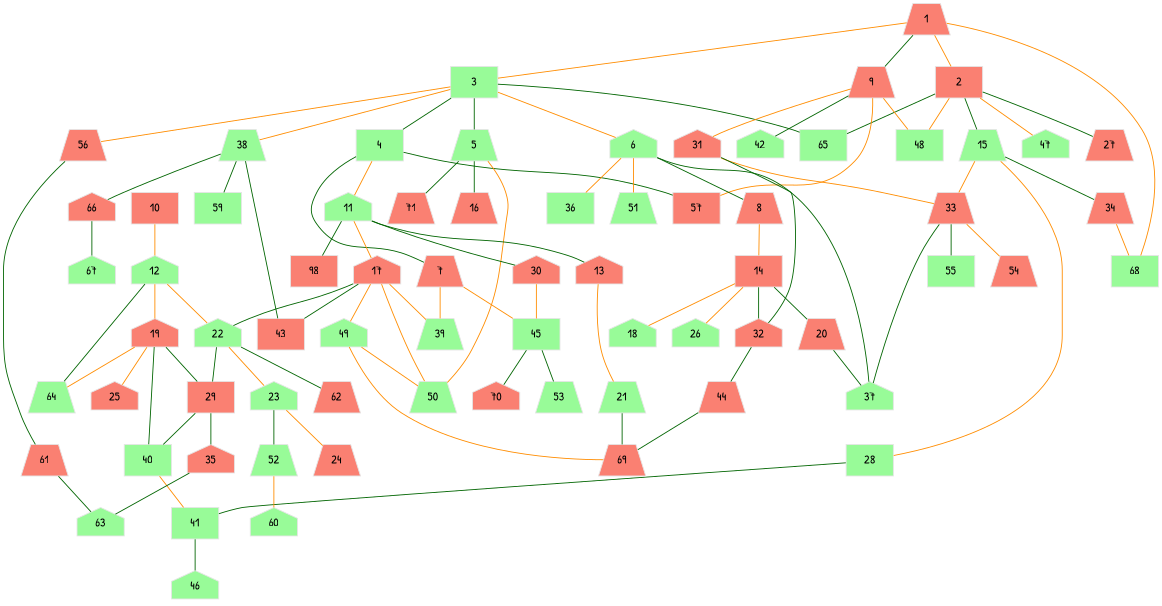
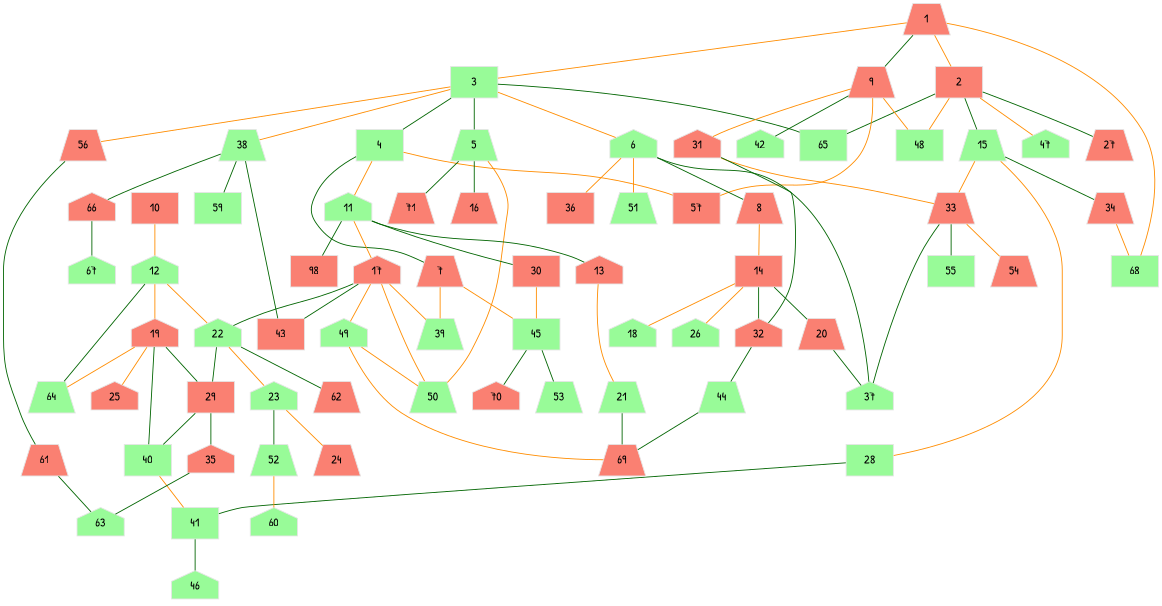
edge "4" -- "57": color darkgreen -> darkorange
node "36": fillcolor palegreen -> salmon
node "30": shape house -> box
node "44": fillcolor salmon -> palegreen
